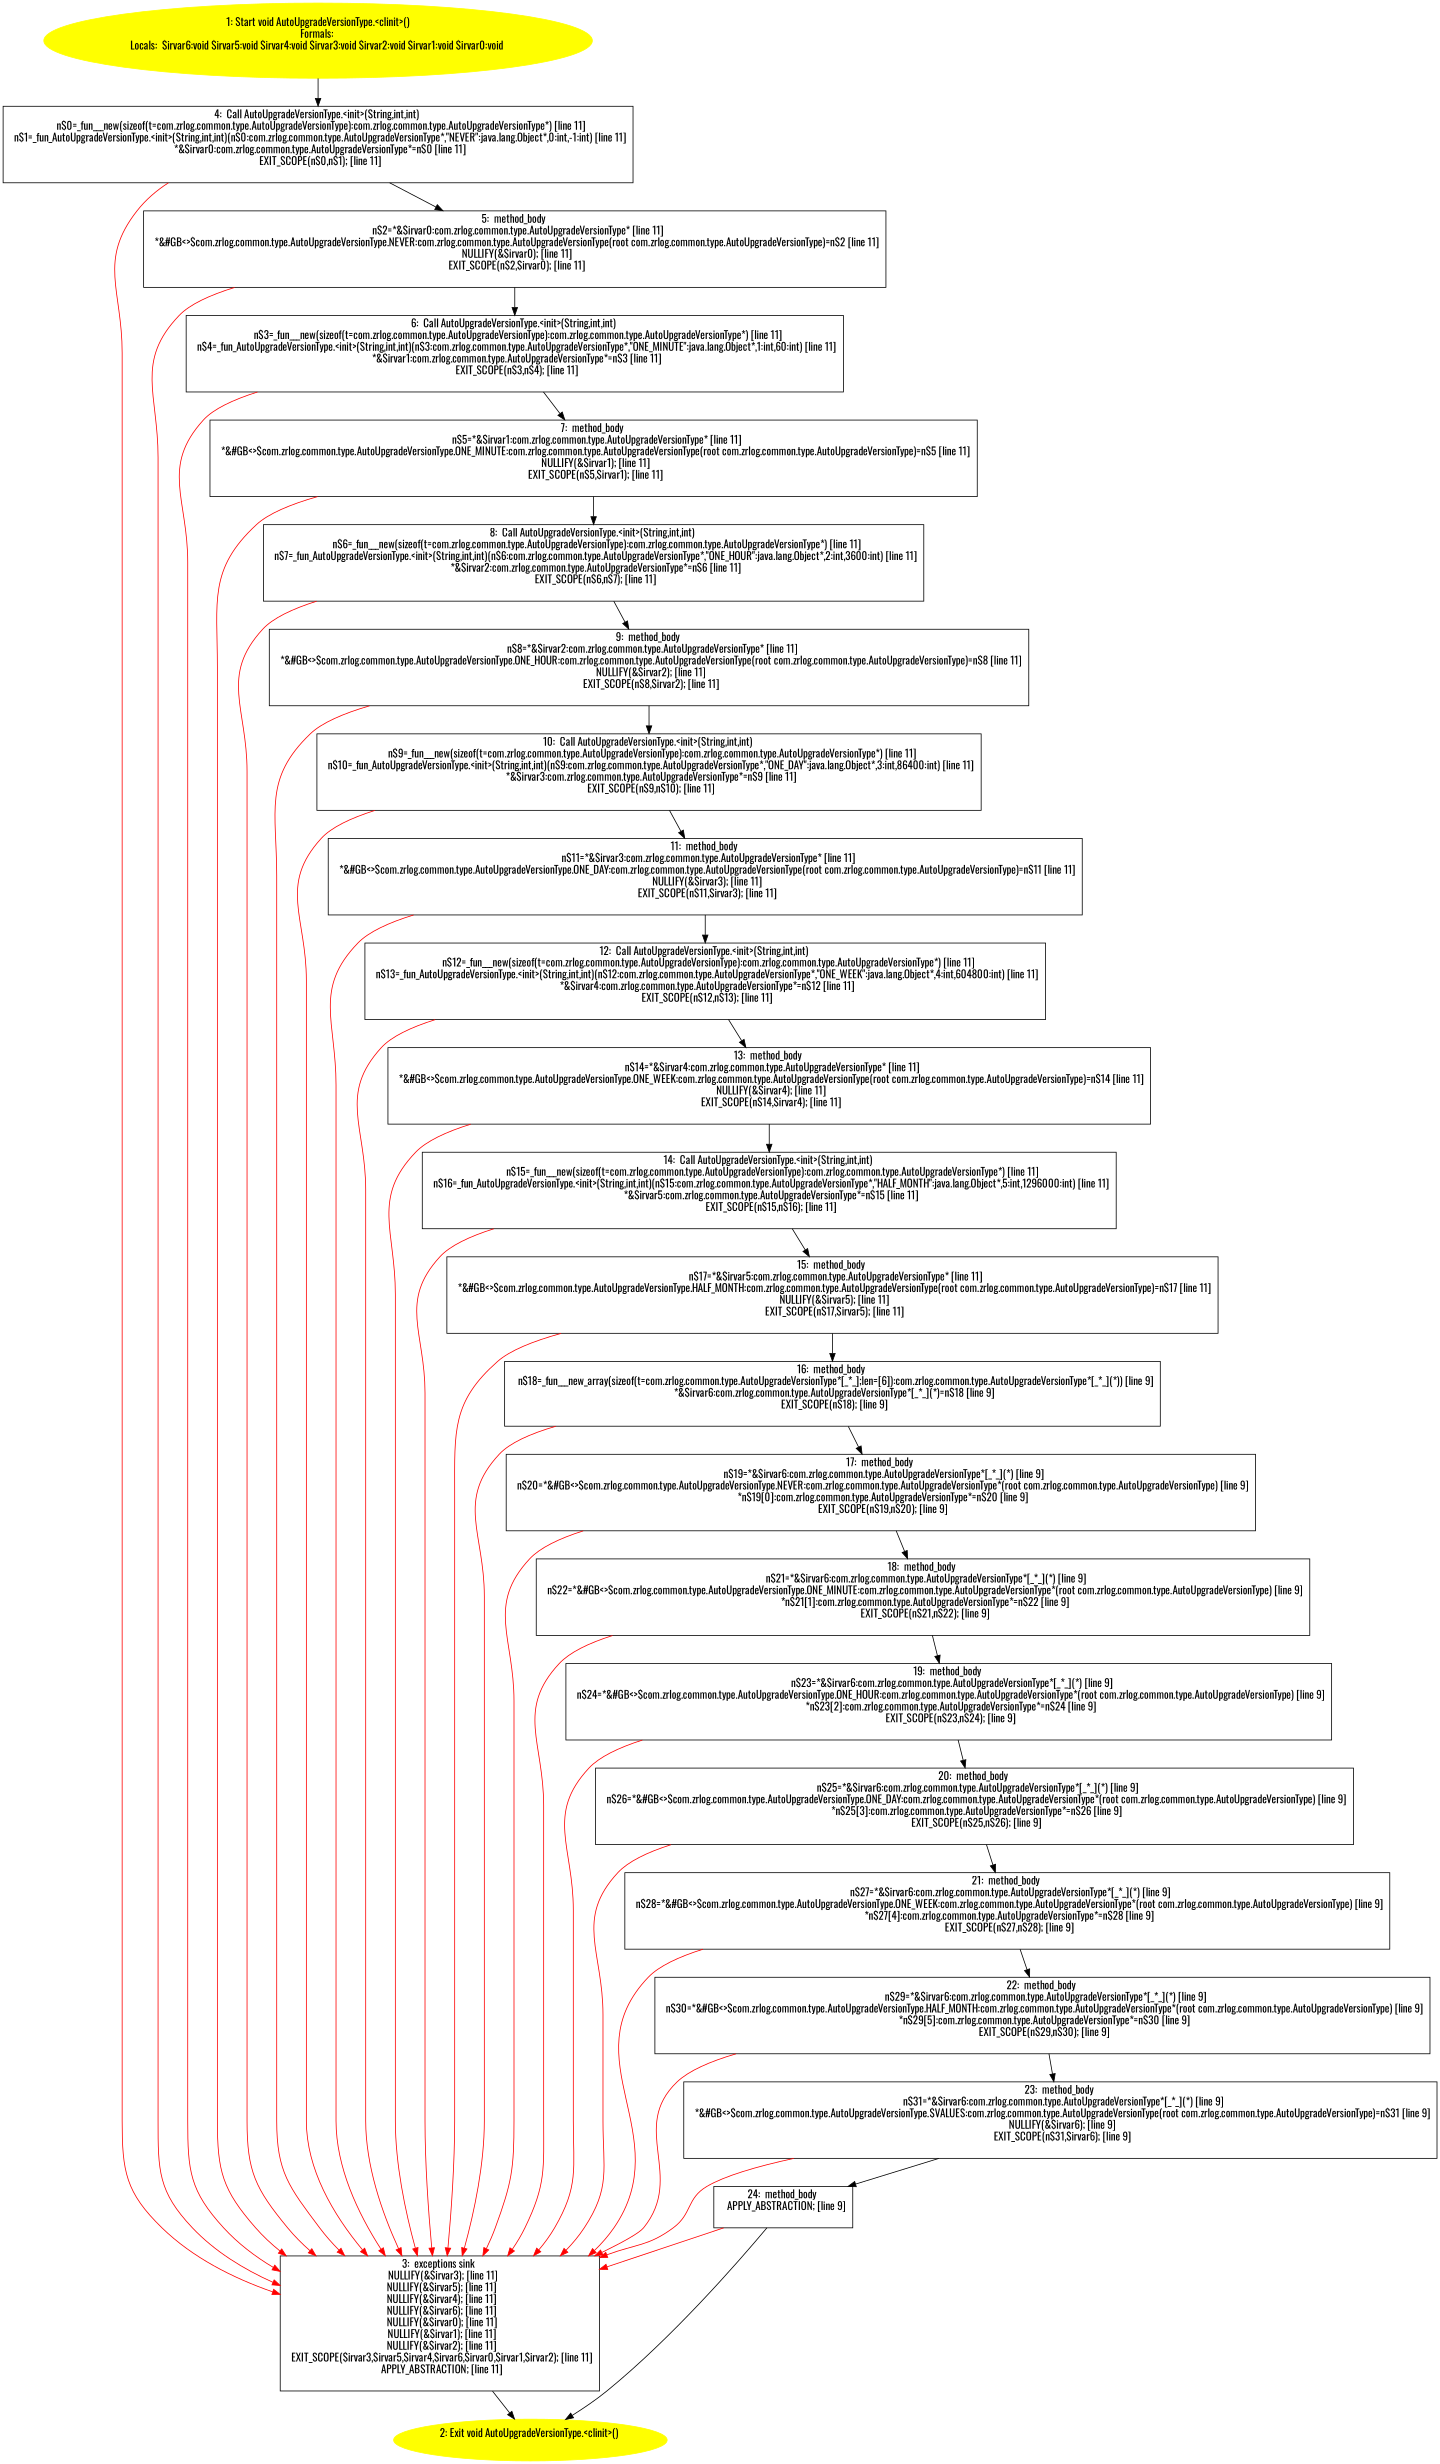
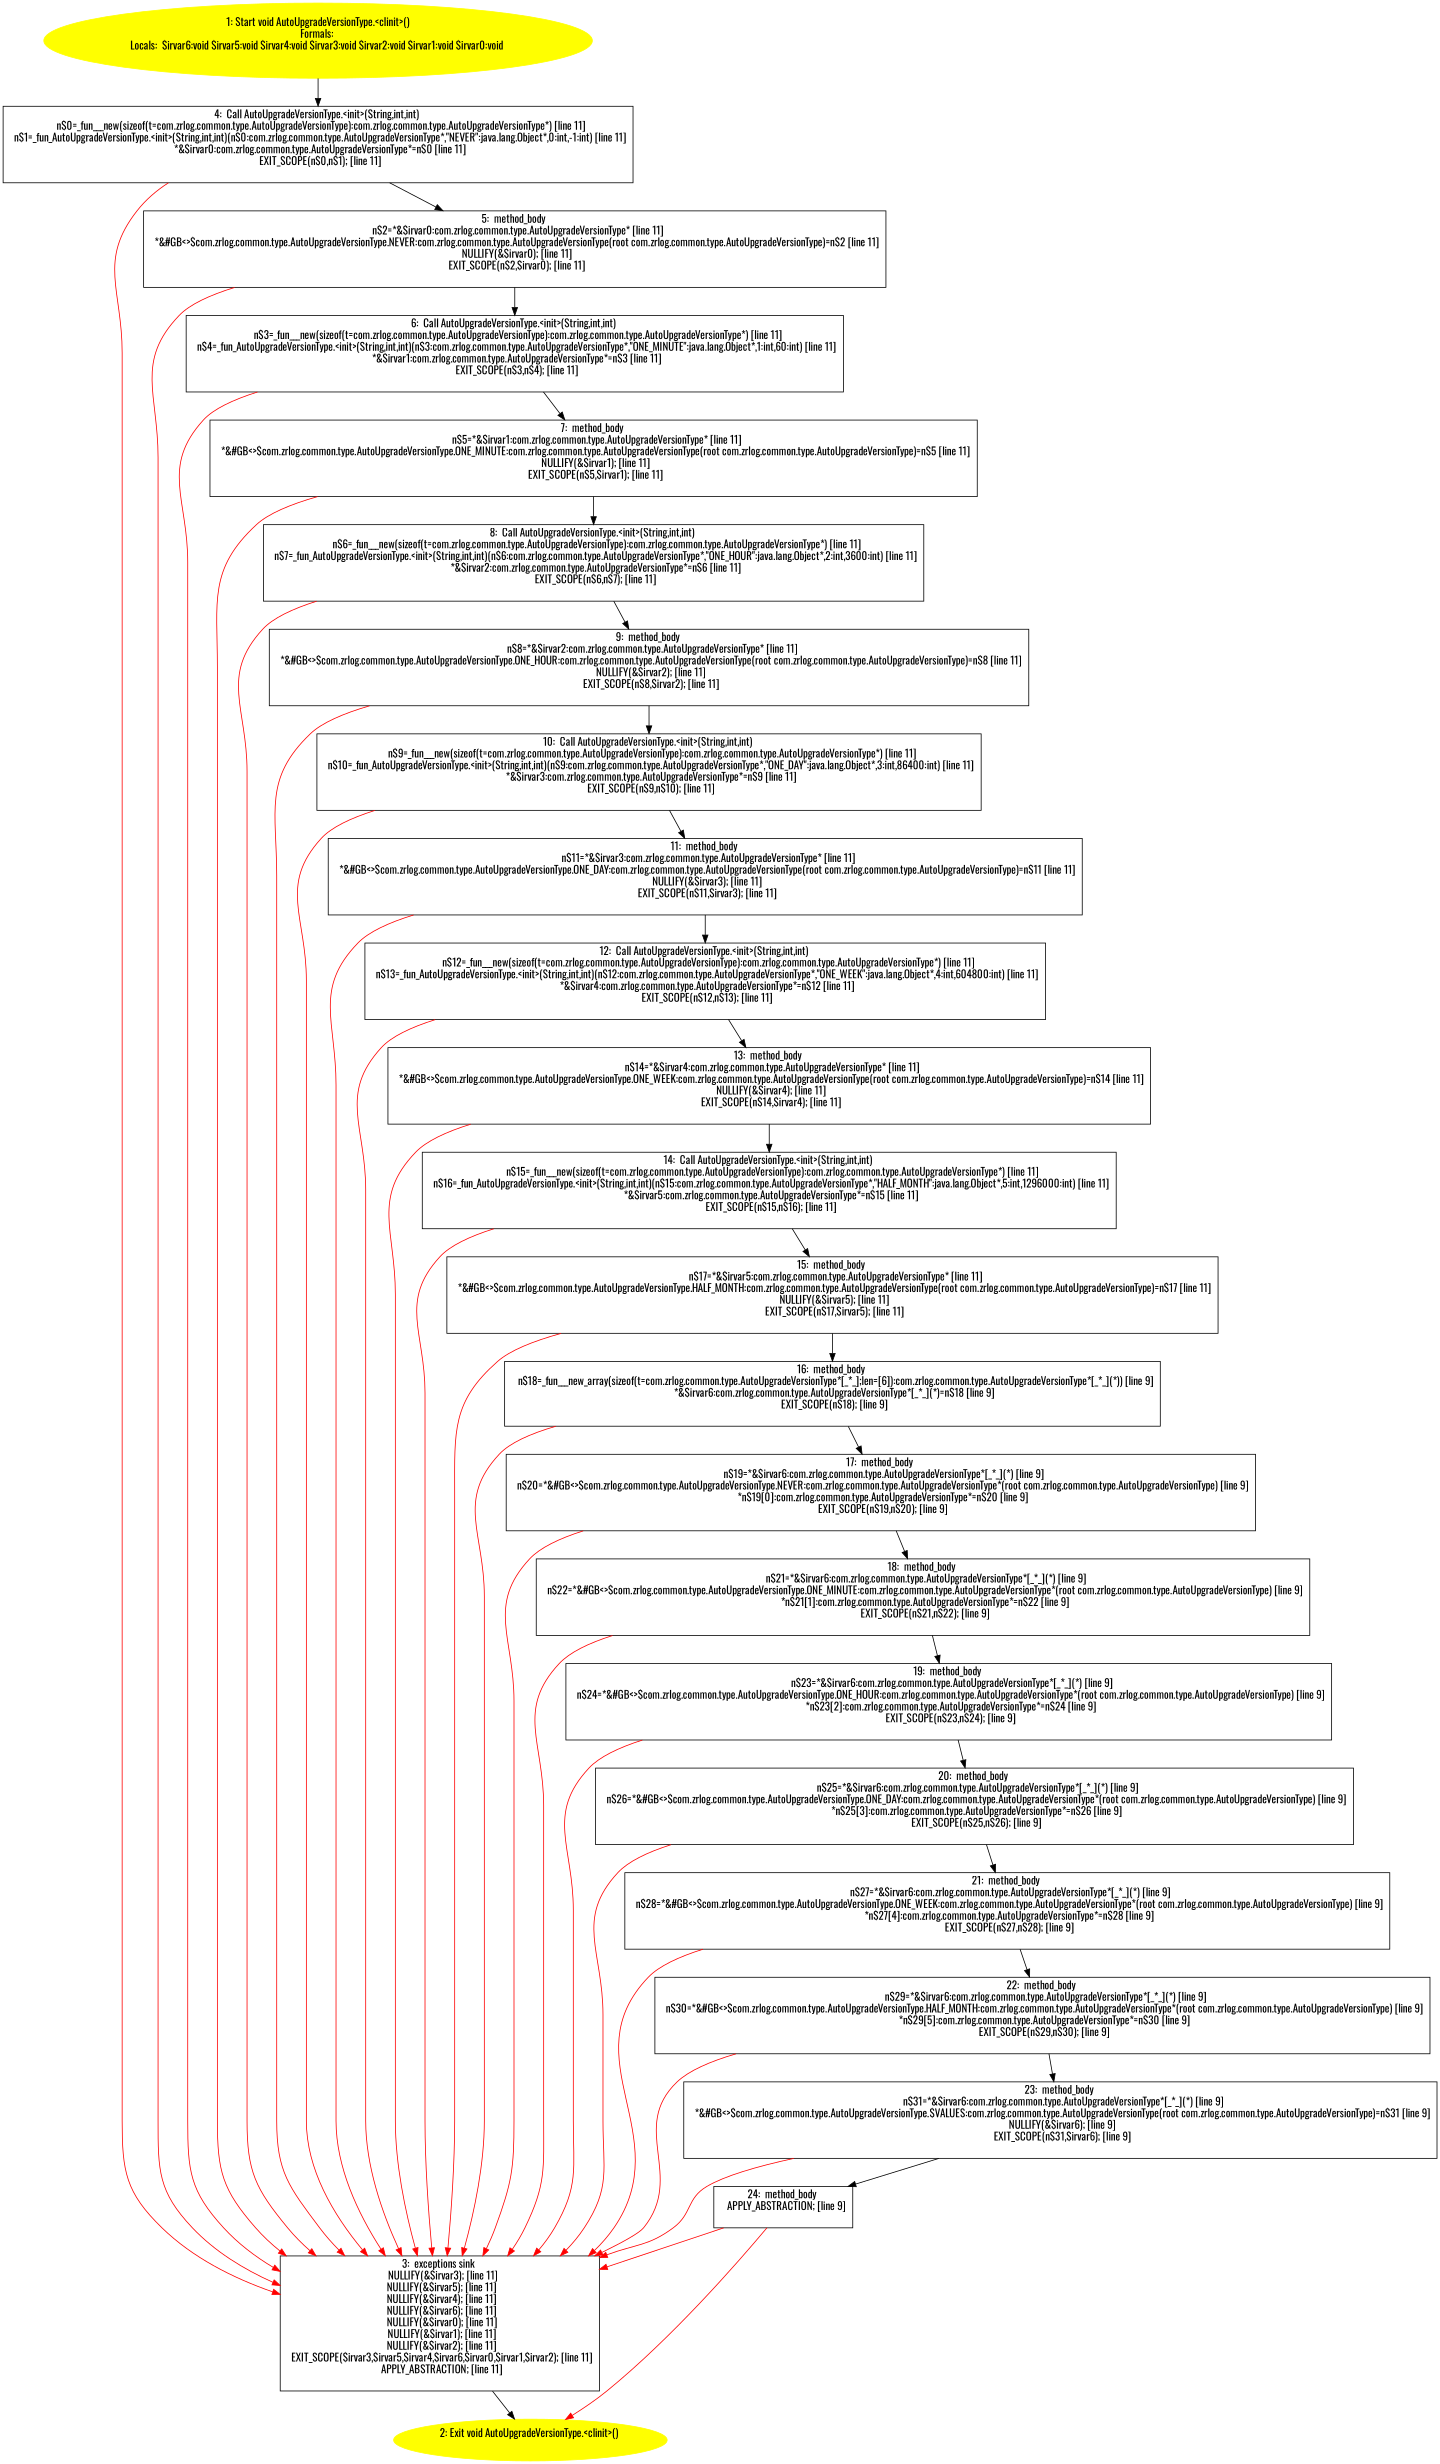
edge "24:  method_body APPLY_ABSTRACTION; [line 9]" -> "2: Exit void AutoUpgradeVersionType.<clinit>()": color black -> red
